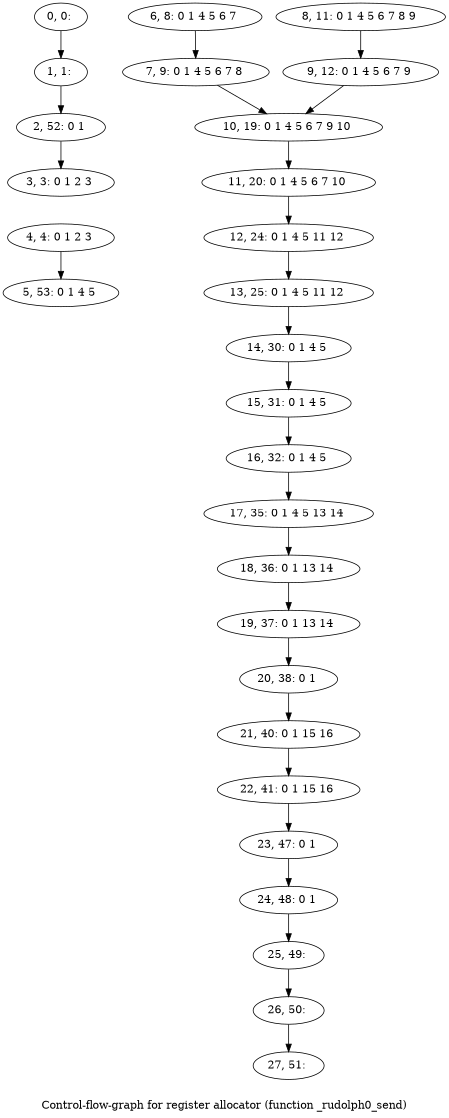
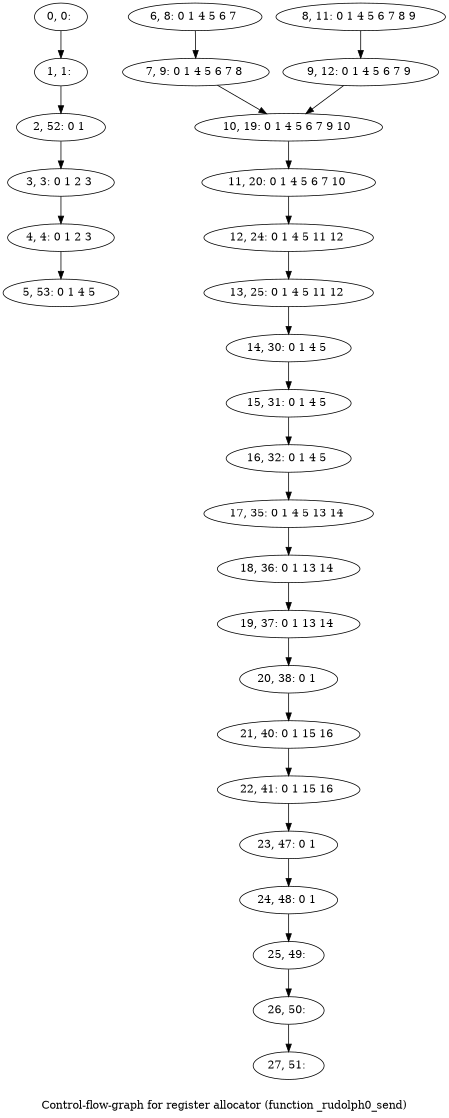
edge "3, 3: 0 1 2 3" -> "4, 4: 0 1 2 3": added
